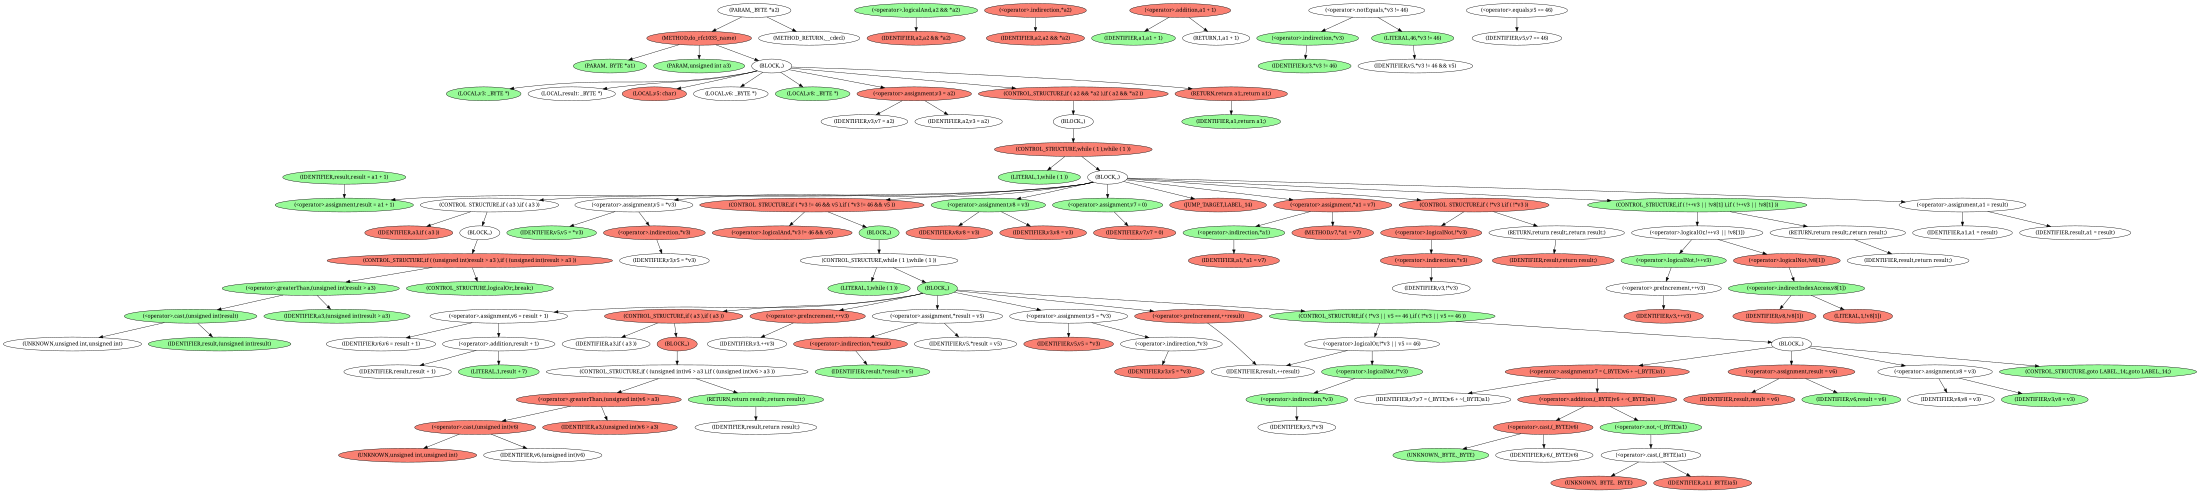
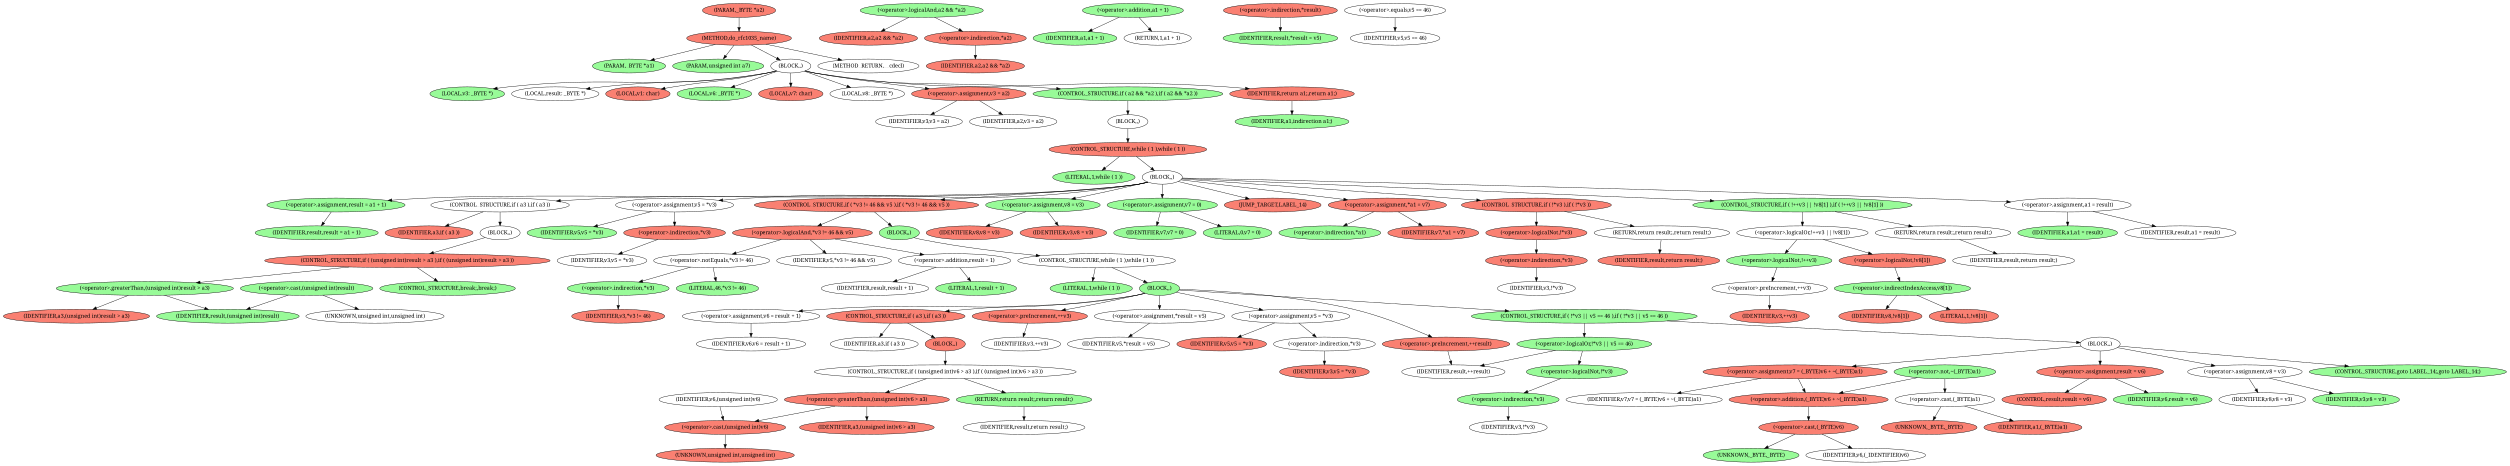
node "(PARAM,_BYTE *a2)": fillcolor white -> salmon
node "(<operator>.addition,a1 + 1)": fillcolor salmon -> palegreen
edge "(PARAM,_BYTE *a2)" -> "(METHOD_RETURN,__cdecl)": now "(METHOD,do_rfc1035_name)" -> "(METHOD_RETURN,__cdecl)"
edge "(<operator>.logicalAnd,a2 && *a2)" -> "(<operator>.indirection,*a2)": added
node "(IDENTIFIER,v5,v7 == 46)": label "(IDENTIFIER,v5,v7 == 46)" -> "(IDENTIFIER,v5,v5 == 46)"
edge "(LITERAL,46,*v3 != 46)" -> "(IDENTIFIER,v5,*v3 != 46 && v5)": now "(<operator>.logicalAnd,*v3 != 46 && v5)" -> "(IDENTIFIER,v5,*v3 != 46 && v5)"
node "(PARAM,unsigned int a3)": label "(PARAM,unsigned int a3)" -> "(PARAM,unsigned int a7)"
node "(IDENTIFIER,v3,*v3 != 46)": fillcolor palegreen -> salmon
node "(LOCAL,v5: char)": label "(LOCAL,v5: char)" -> "(LOCAL,v1: char)"
node "(LOCAL,v6: _BYTE *)": fillcolor white -> palegreen
node "(LOCAL,v7: char)": added
node "(LOCAL,v8: _BYTE *)": fillcolor palegreen -> white
node "(CONTROL_STRUCTURE,if ( a2 && *a2 ),if ( a2 && *a2 ))": fillcolor salmon -> palegreen
node "(RETURN,return a1;,return a1;)": label "(RETURN,return a1;,return a1;)" -> "(IDENTIFIER,return a1;,return a1;)"
node "(IDENTIFIER,v3,v7 = a2)": label "(IDENTIFIER,v3,v7 = a2)" -> "(IDENTIFIER,v3,v3 = a2)"
node "(IDENTIFIER,a1,return a1;)": label "(IDENTIFIER,a1,return a1;)" -> "(IDENTIFIER,a1,indirection a1;)"
edge "(IDENTIFIER,result,result = a1 + 1)" -> "(<operator>.assignment,result = a1 + 1)": reversed
node "(IDENTIFIER,v7,v7 = 0)": fillcolor salmon -> palegreen
node "(LITERAL,0,v7 = 0)": added
node "(METHOD,v7,*a1 = v7)": label "(METHOD,v7,*a1 = v7)" -> "(IDENTIFIER,v7,*a1 = v7)"
node "(IDENTIFIER,a1,a1 = result)": fillcolor white -> palegreen
edge "(<operator>.logicalAnd,*v3 != 46 && v5)" -> "(<operator>.notEquals,*v3 != 46)": added
node "(IDENTIFIER,a1,*a1 = v7)": removed
node "(CONTROL_STRUCTURE,logicalOr;,break;)": label "(CONTROL_STRUCTURE,logicalOr;,break;)" -> "(CONTROL_STRUCTURE,break;,break;)"
edge "(<operator>.greaterThan,(unsigned int)result > a3)" -> "(<operator>.cast,(unsigned int)result)": now "(<operator>.greaterThan,(unsigned int)result > a3)" -> "(IDENTIFIER,result,(unsigned int)result)"
node "(IDENTIFIER,a3,(unsigned int)result > a3)": fillcolor palegreen -> salmon
edge "(<operator>.assignment,v6 = result + 1)" -> "(<operator>.addition,result + 1)": now "(<operator>.logicalAnd,*v3 != 46 && v5)" -> "(<operator>.addition,result + 1)"
edge "(<operator>.assignment,*result = v5)" -> "(<operator>.indirection,*result)": removed
node "(<operator>.logicalOr,!*v3 || v5 == 46)": fillcolor white -> palegreen
node "(LITERAL,1,result + 7)": label "(LITERAL,1,result + 7)" -> "(LITERAL,1,result + 1)"
node "(IDENTIFIER,result,result = v6)": label "(IDENTIFIER,result,result = v6)" -> "(CONTROL,result,result = v6)"
edge "(<operator>.addition,(_BYTE)v6 + ~(_BYTE)a1)" -> "(<operator>.not,~(_BYTE)a1)": reversed
edge "(<operator>.cast,(unsigned int)v6)" -> "(IDENTIFIER,v6,(unsigned int)v6)": reversed
node "(IDENTIFIER,v6,(_BYTE)v6)": label "(IDENTIFIER,v6,(_BYTE)v6)" -> "(IDENTIFIER,v6,(_IDENTIFIER)v6)"
node "(IDENTIFIER,a1,(_BYTE)a5)": label "(IDENTIFIER,a1,(_BYTE)a5)" -> "(IDENTIFIER,a1,(_BYTE)a1)"
